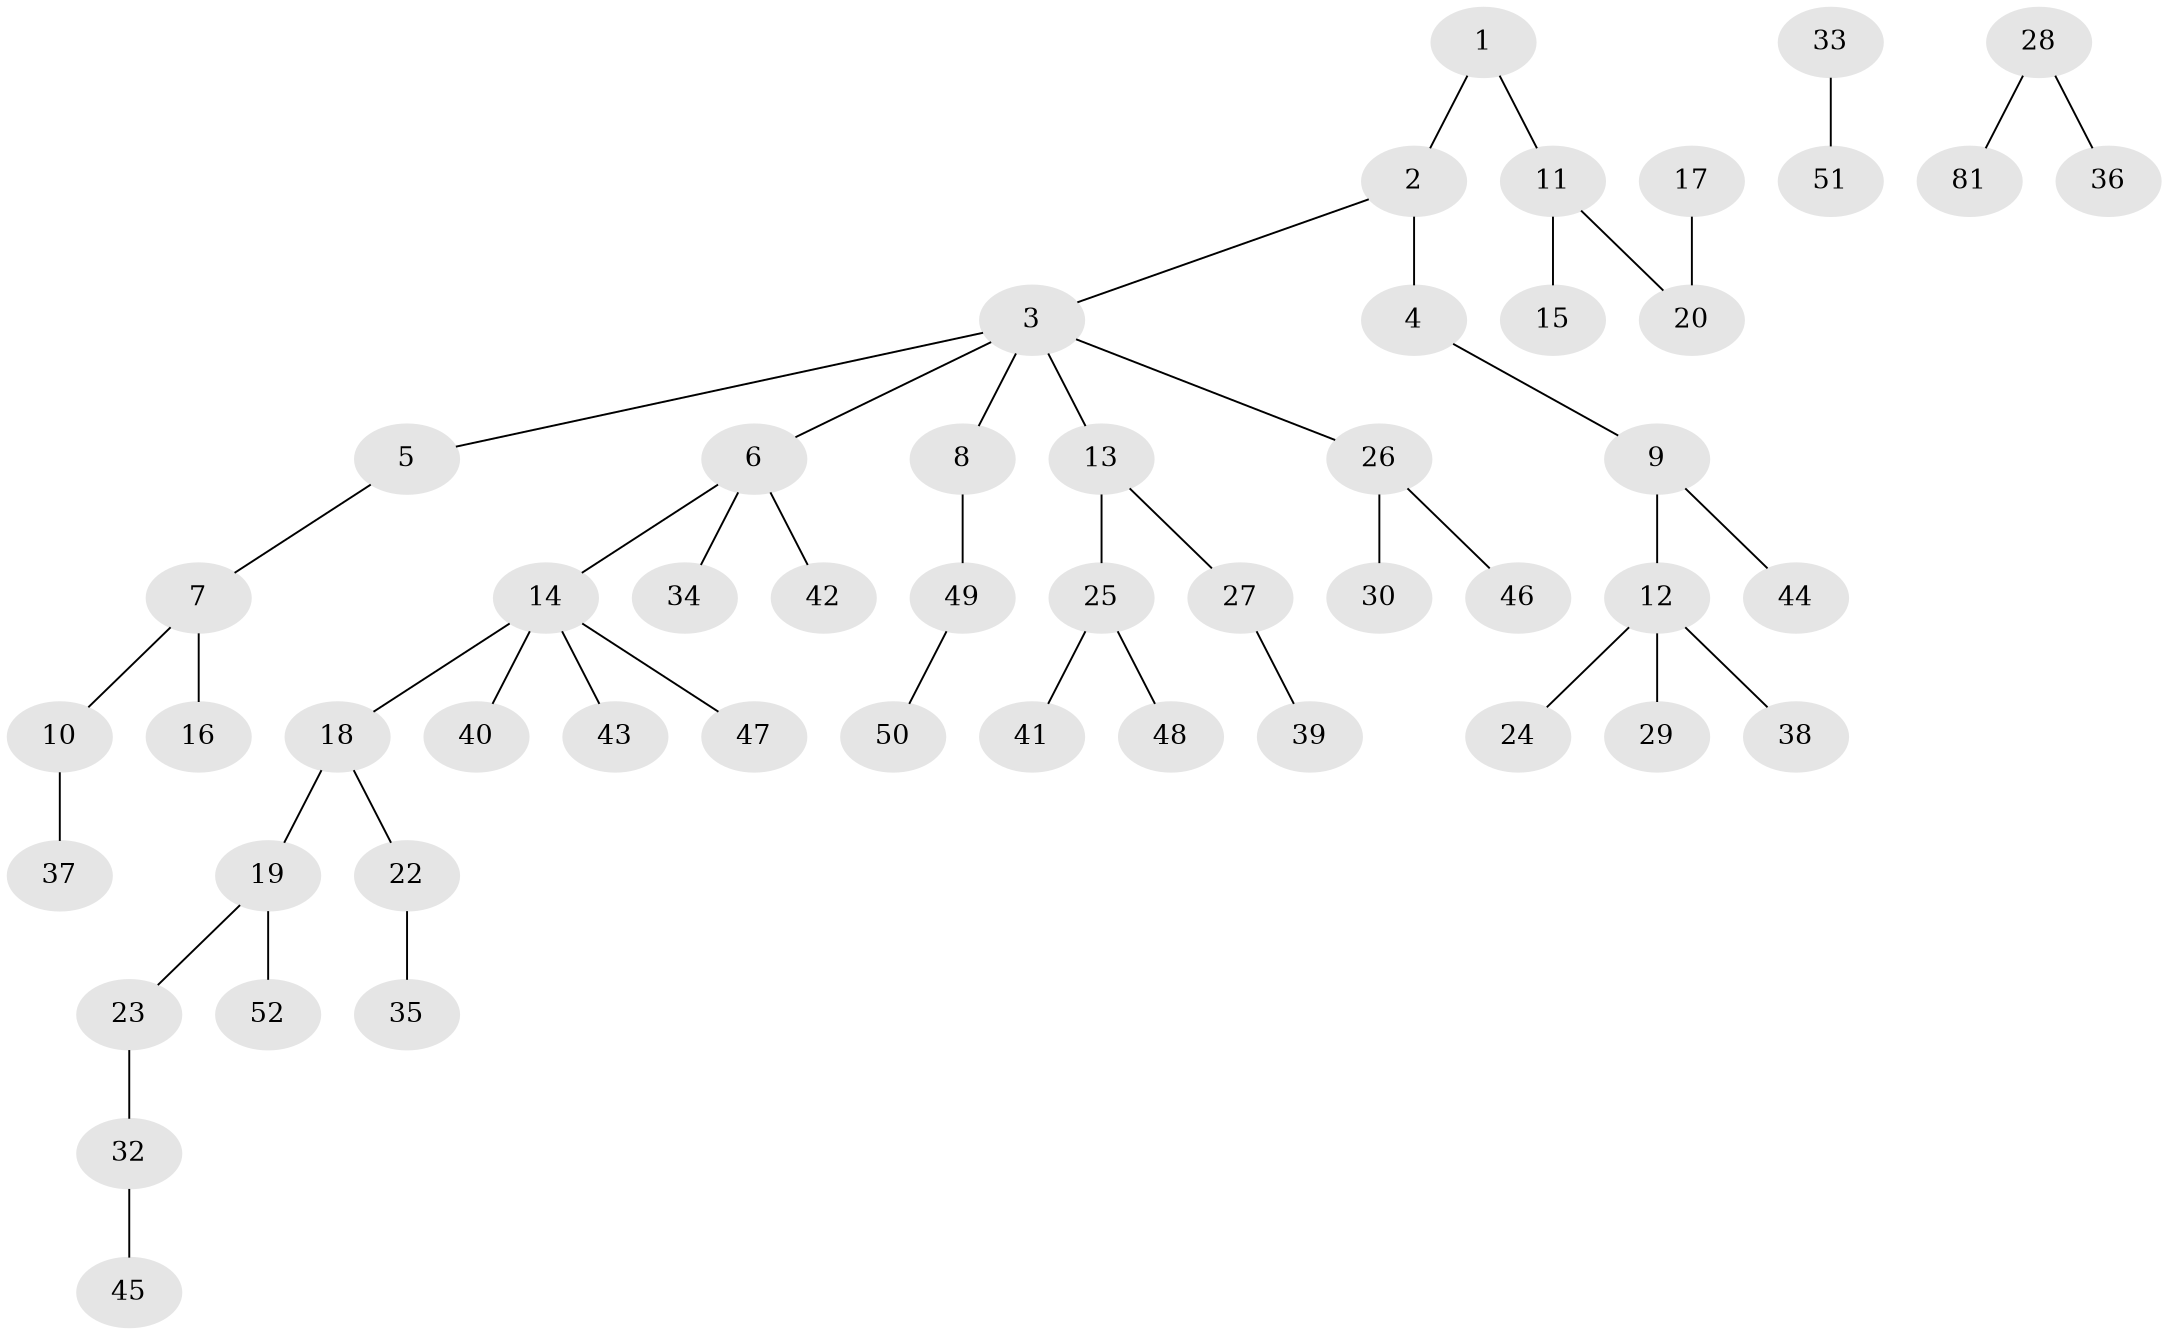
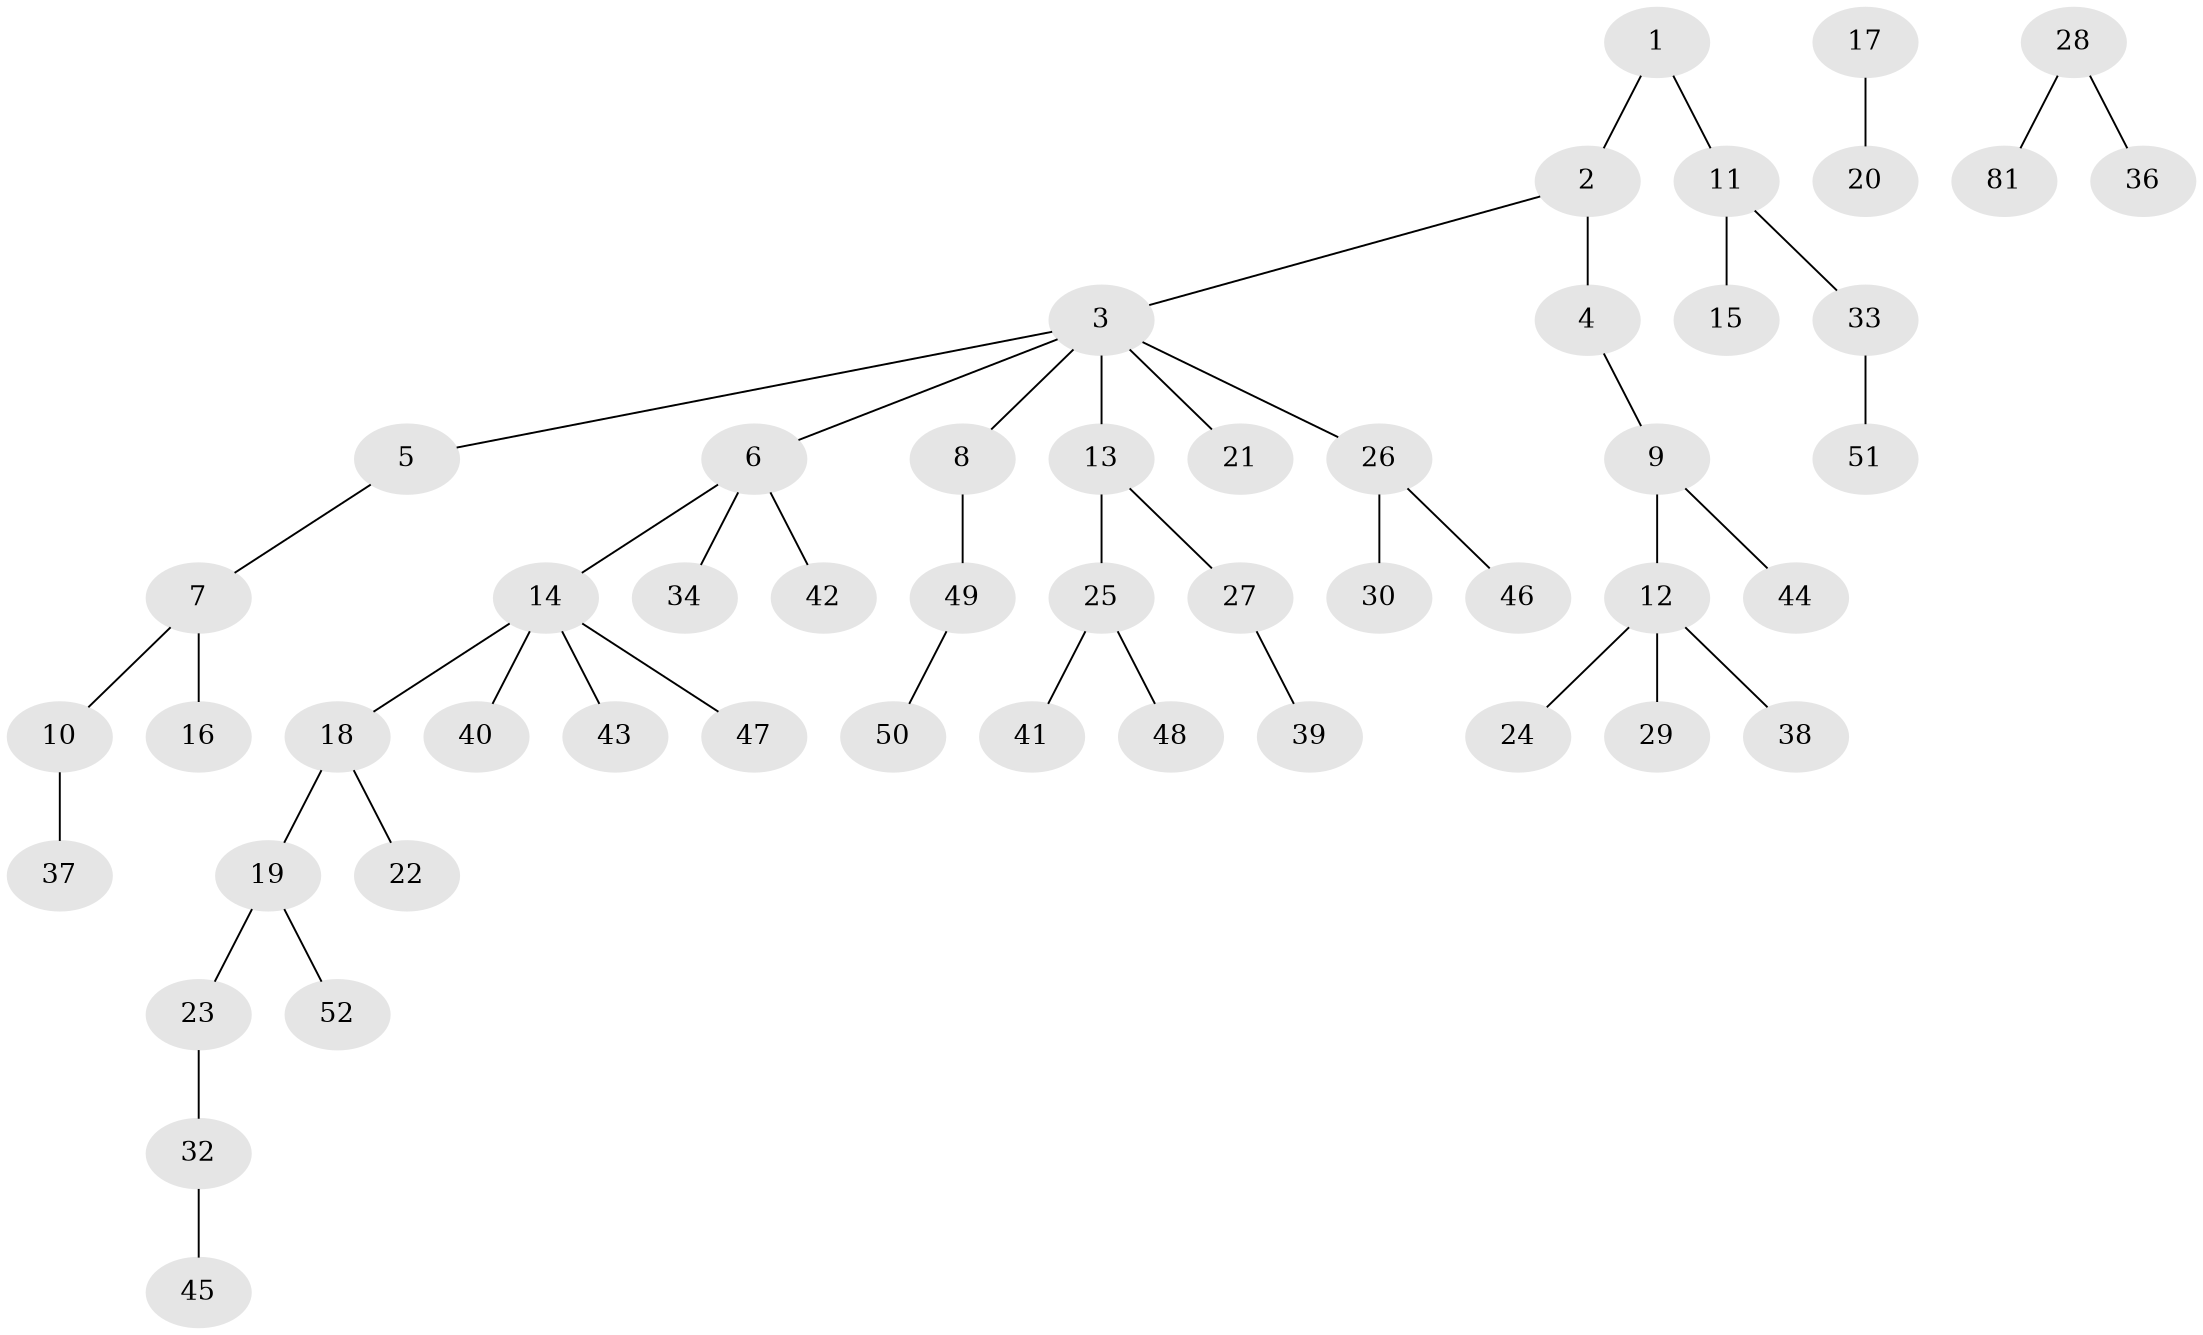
edge "11" -- "20": now "11" -- "33"
node "21": added
node "35": removed
